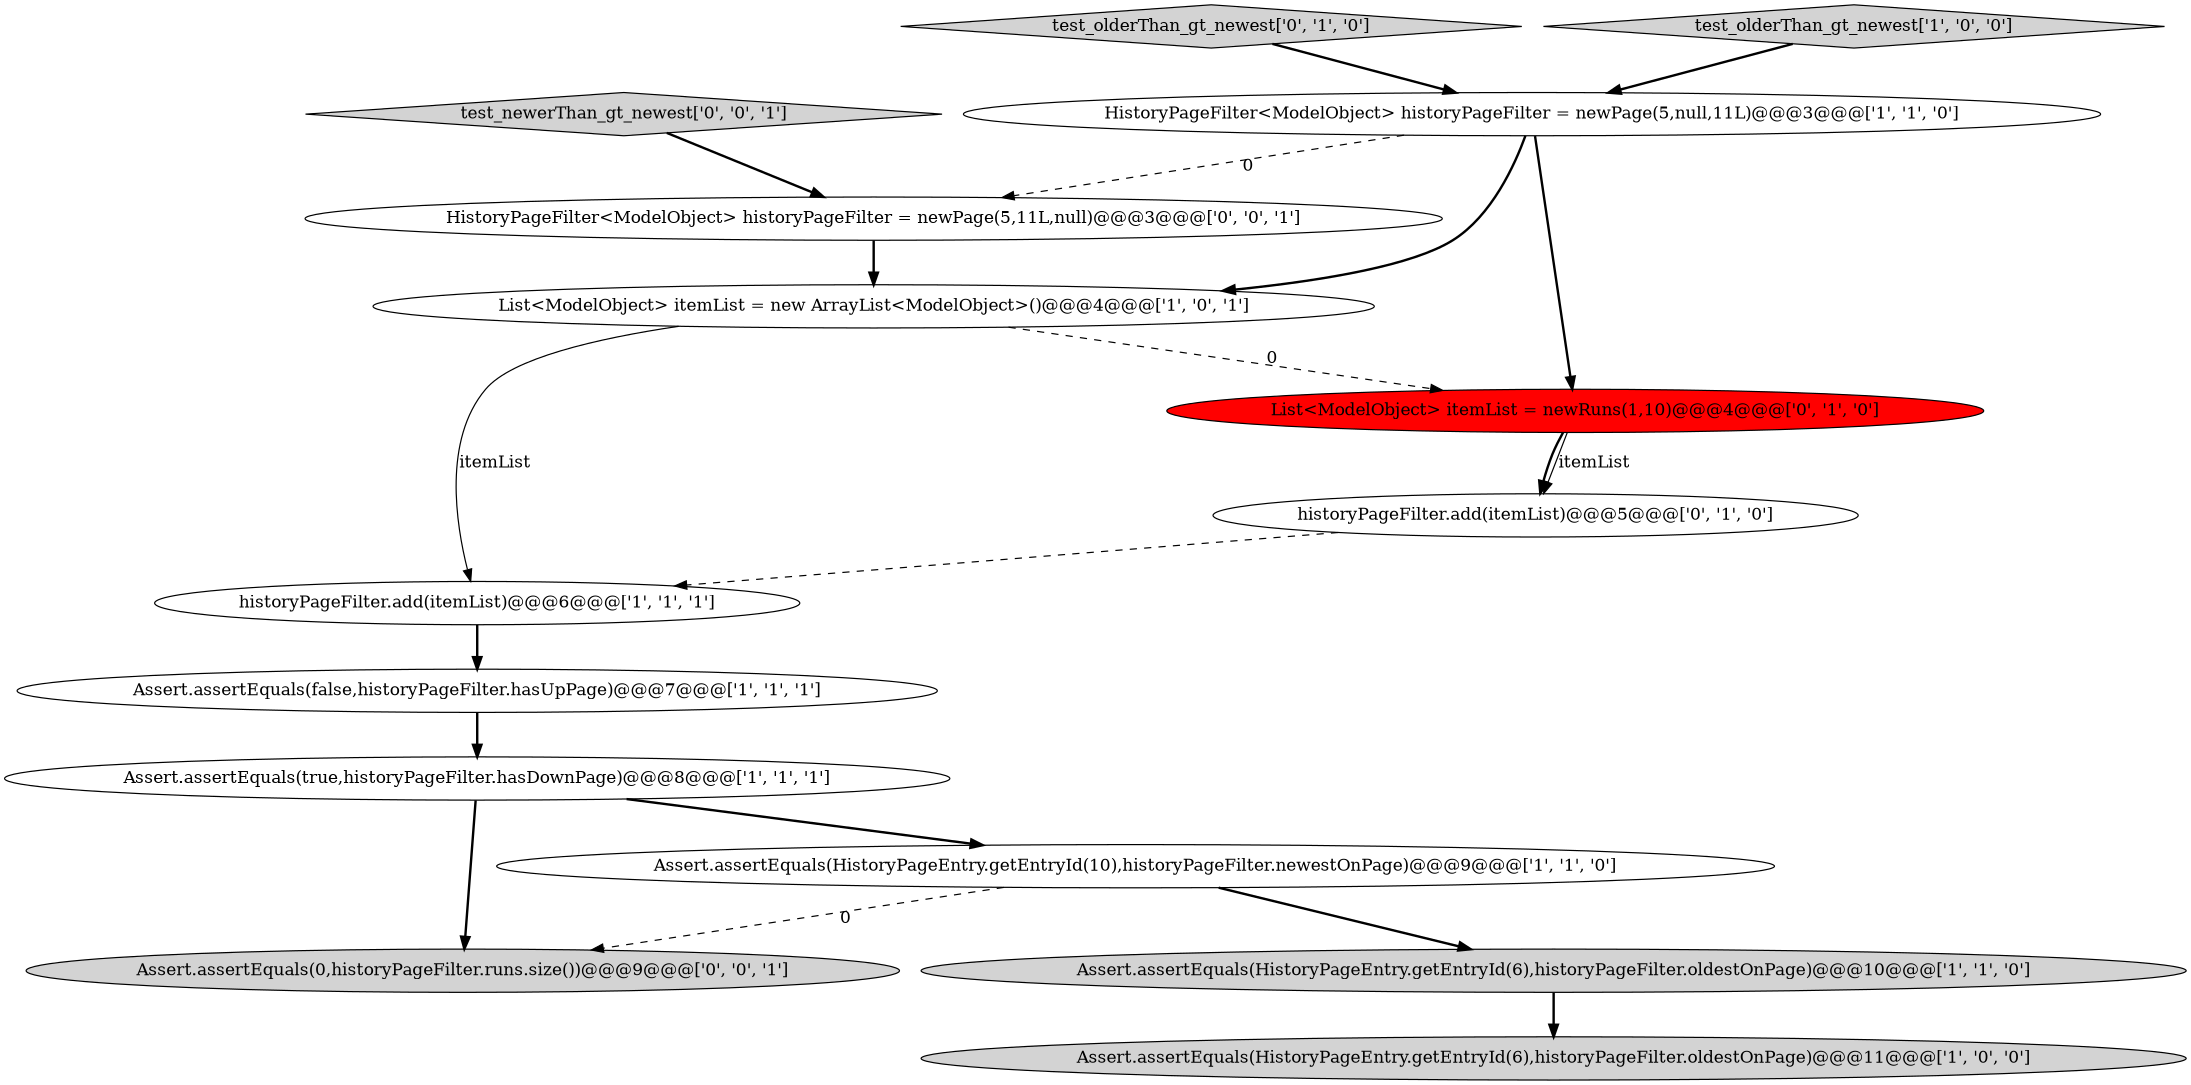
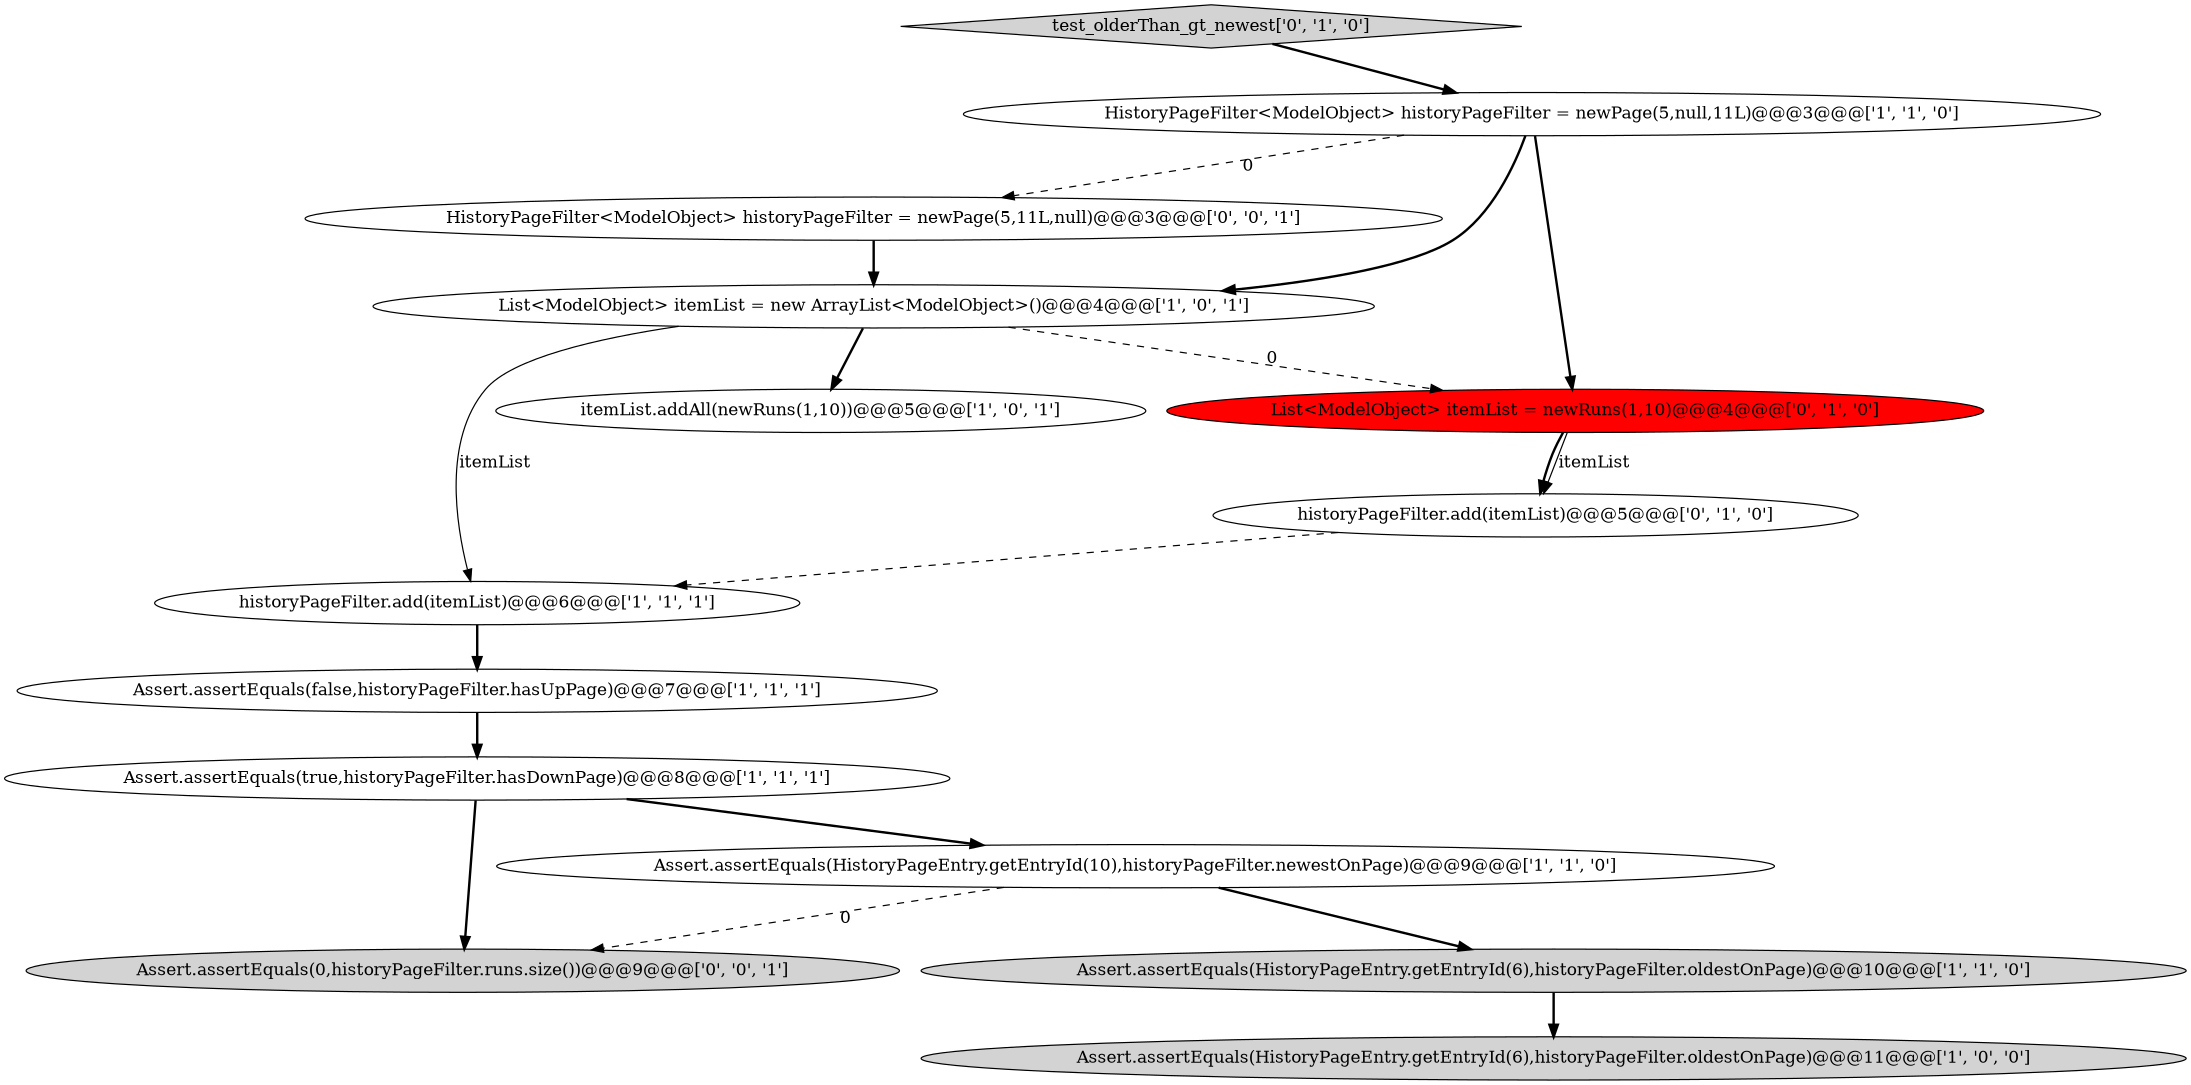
node "test_olderThan_gt_newest['1', '0', '0']": removed
node "test_newerThan_gt_newest['0', '0', '1']": removed
node "itemList.addAll(newRuns(1,10))@@@5@@@['1', '0', '1']": added
